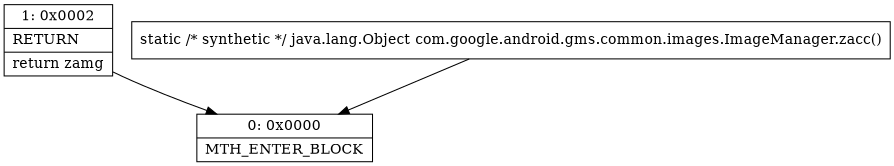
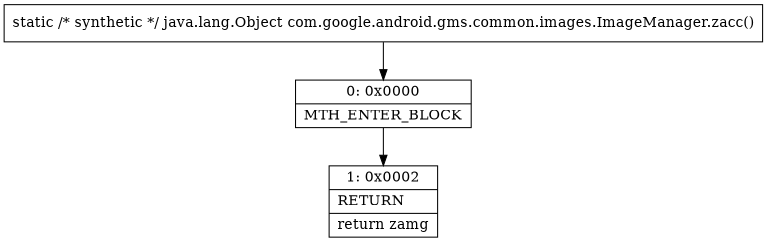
edge "1: 0x0002" -> "0: 0x0000": reversed
